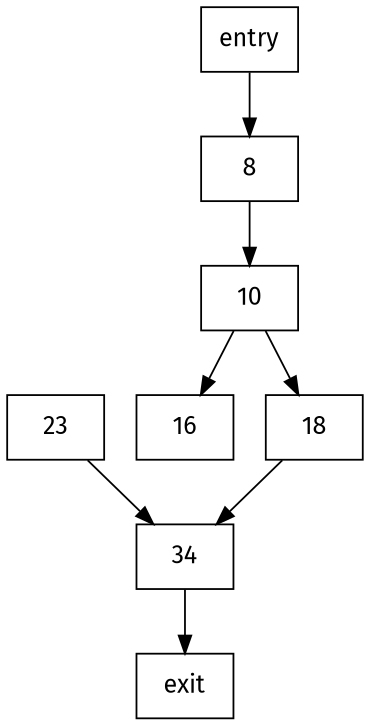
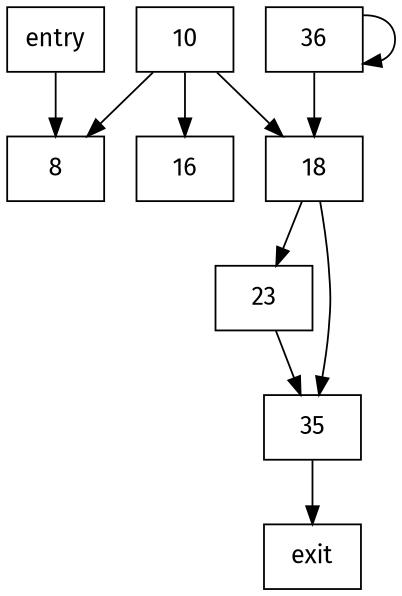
node "36": added
edge "8" -> "10": reversed
edge "18" -> "23": added
node "34": label "34" -> "35"
